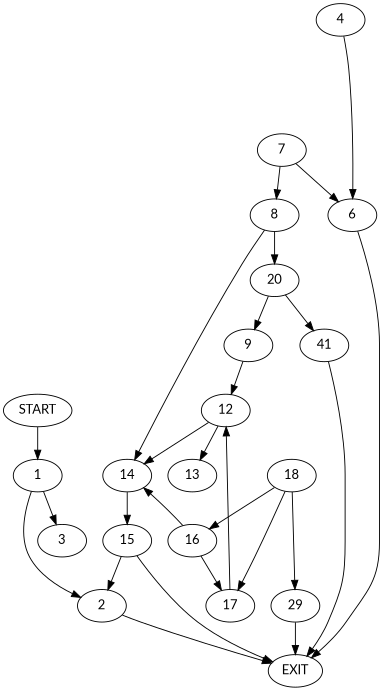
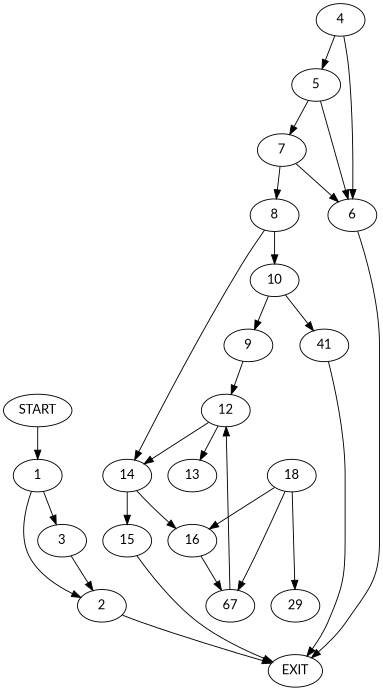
node "5": added
node "20": label "20" -> "10"
edge "16" -> "14": reversed
edge "15" -> "2": now "3" -> "2"
node "17": label "17" -> "67"
edge "29" -> "EXIT": removed
